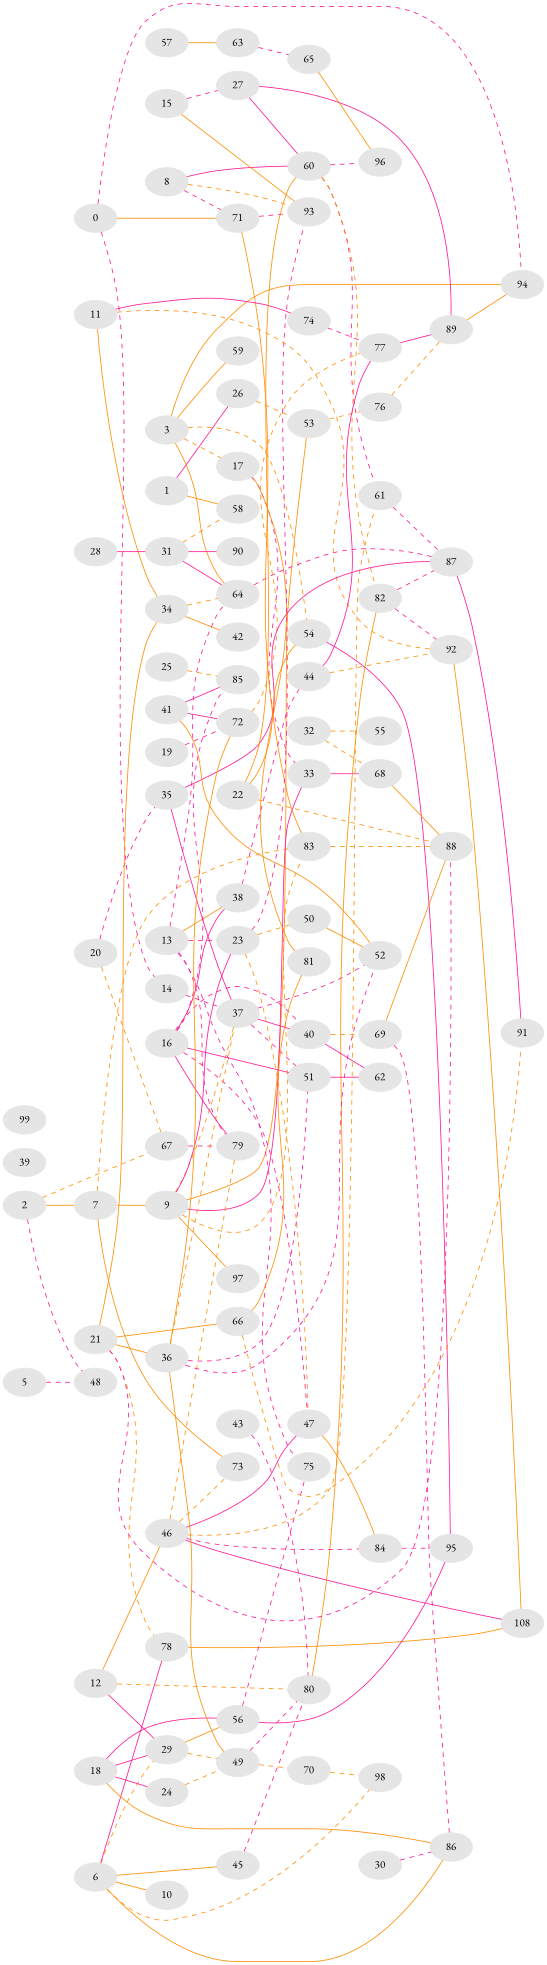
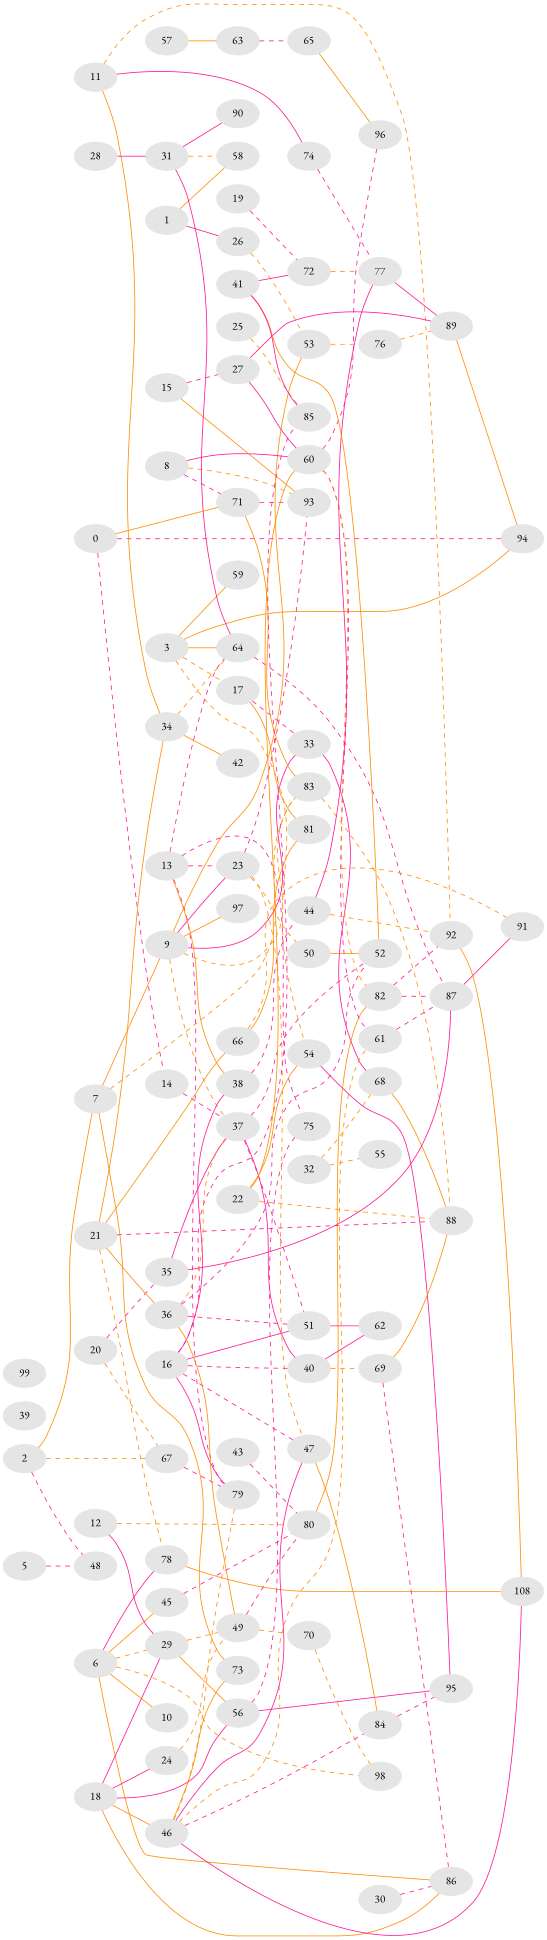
edge "72" -- "36": removed
edge "73" -- "46": style dashed -> solid
edge "46" -- "12": now "46" -- "18"
